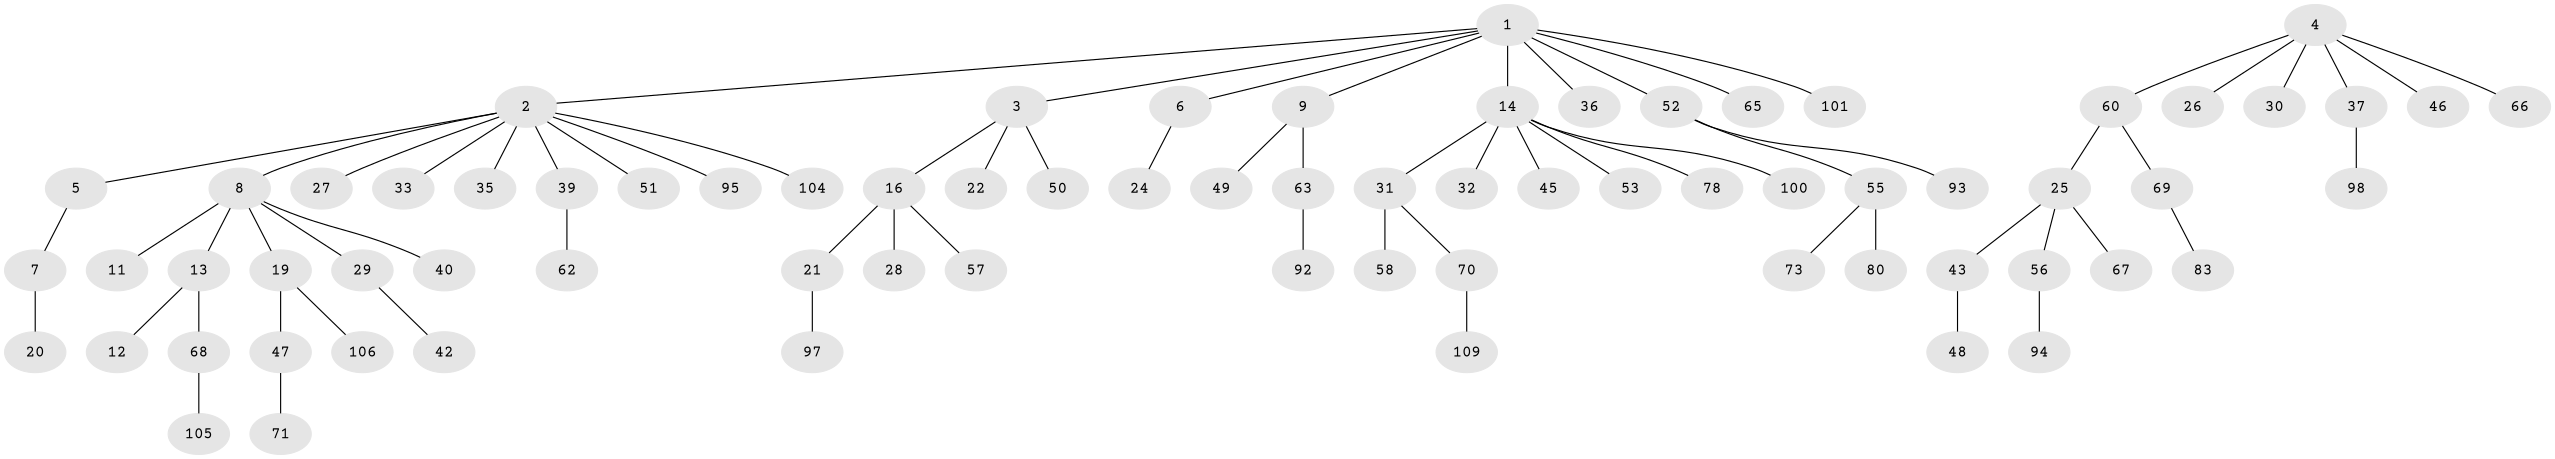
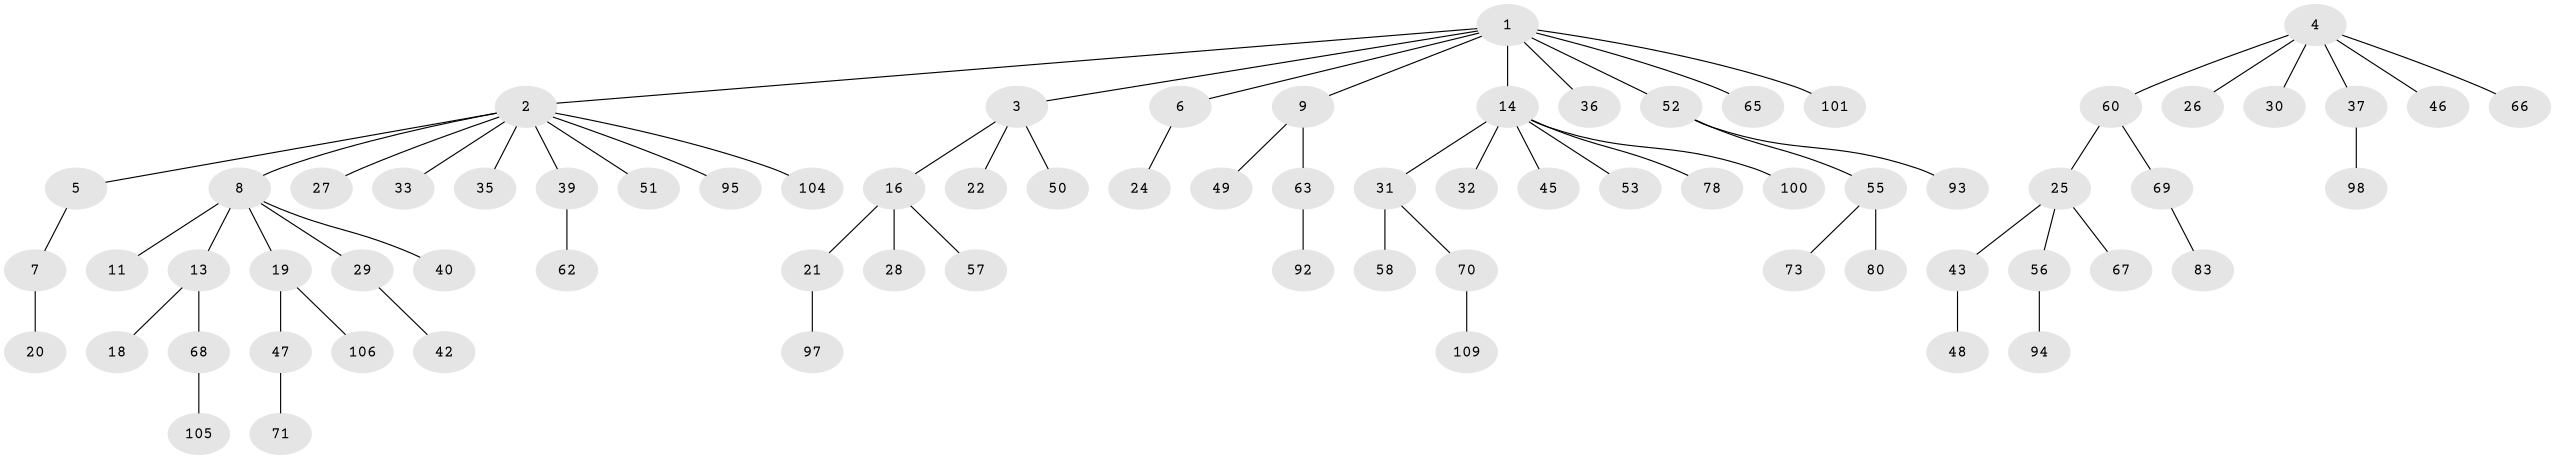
node "12": label "12" -> "18"
